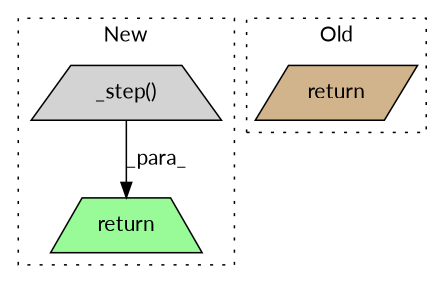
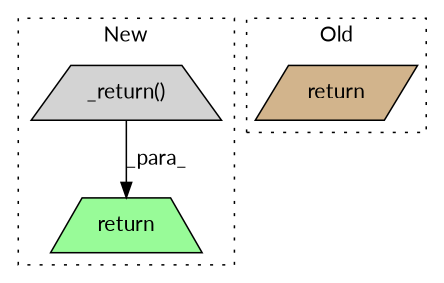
node "_step()": label "_step()" -> "_return()"
